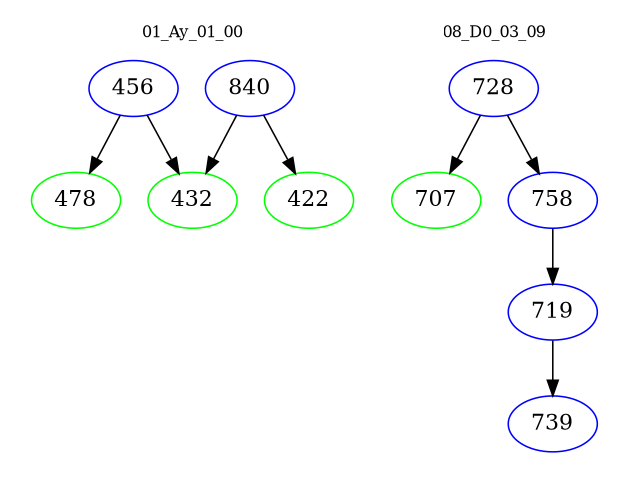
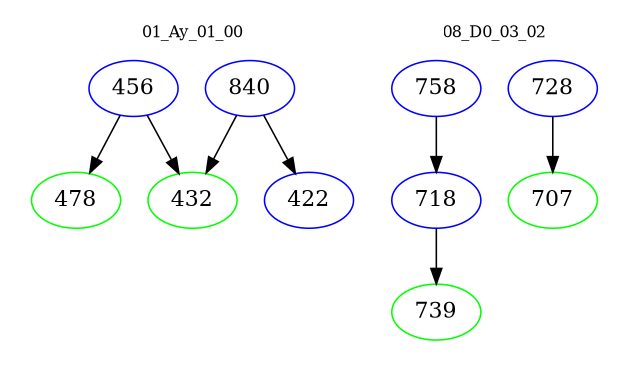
cluster "08_D0_03_09": label "08_D0_03_09" -> "08_D0_03_02"
edge "728" -> "758": removed
node "422": color green -> blue
node "719": label "719" -> "718"
node "739": color blue -> green
